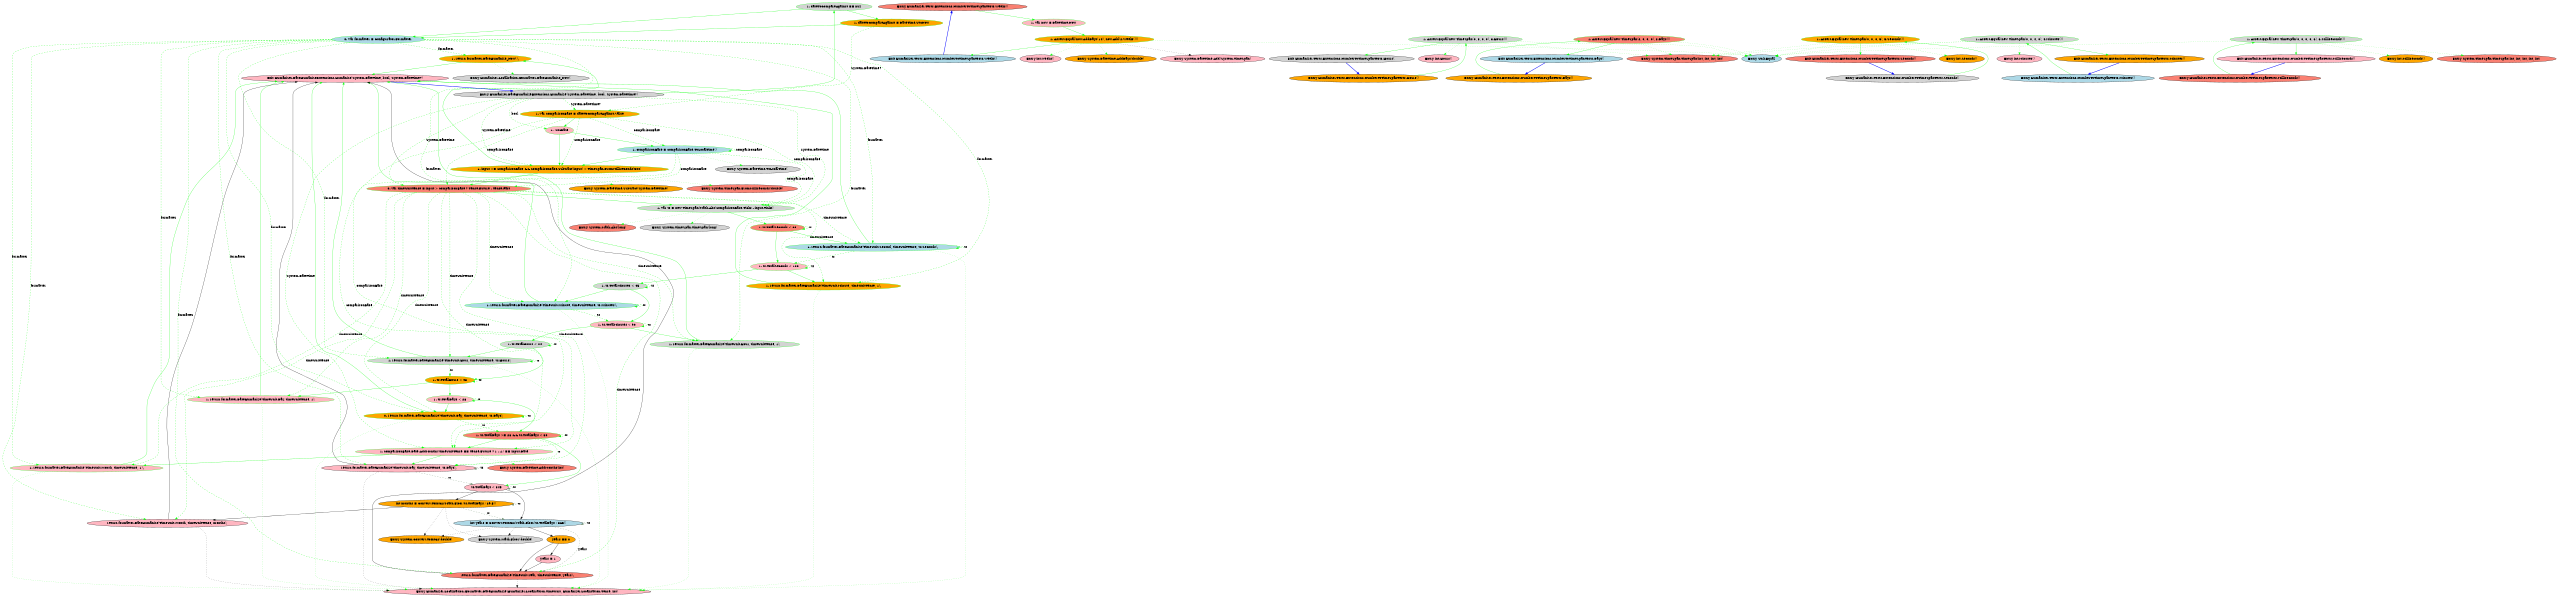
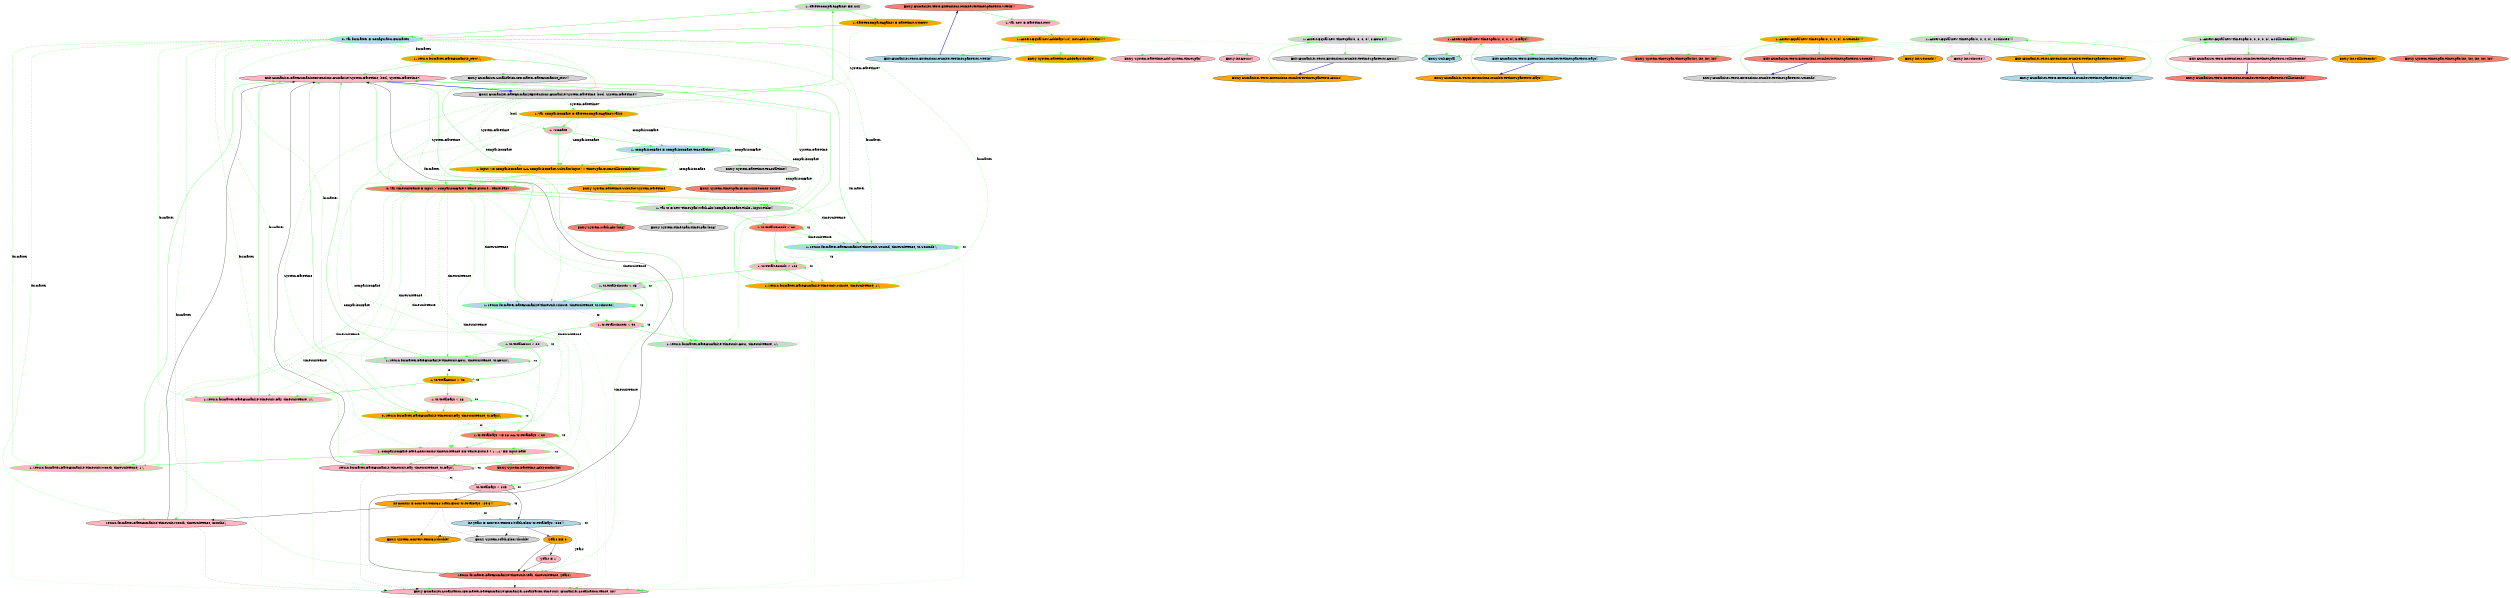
edge "1: Assert.Equal(now.AddDays(14), now.Add(2.Weeks()))" -> "Entry System.DateTime.Add(System.TimeSpan)": color black -> green
edge "1: Assert.Equal(new TimeSpan(0, 0, 0, 5), 5.Seconds())" -> "Entry Unk.Equal": now "1: Assert.Equal(new TimeSpan(0, 0, 0, 5), 5.Seconds())" -> "Entry int.Minutes()"
node "Entry int.Weeks()": removed
node "Entry System.DateTime.AddDays(double)": color black -> green
edge "int years = Convert.ToInt32(Math.Floor(ts.TotalDays / 365))" -> "years == 0": color black -> blue
